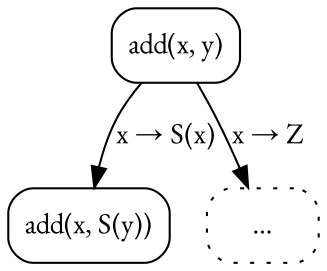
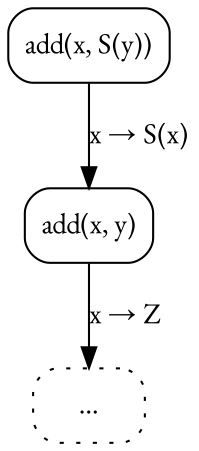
edge "add(x, y)" -> "add(x, S(y))": reversed
